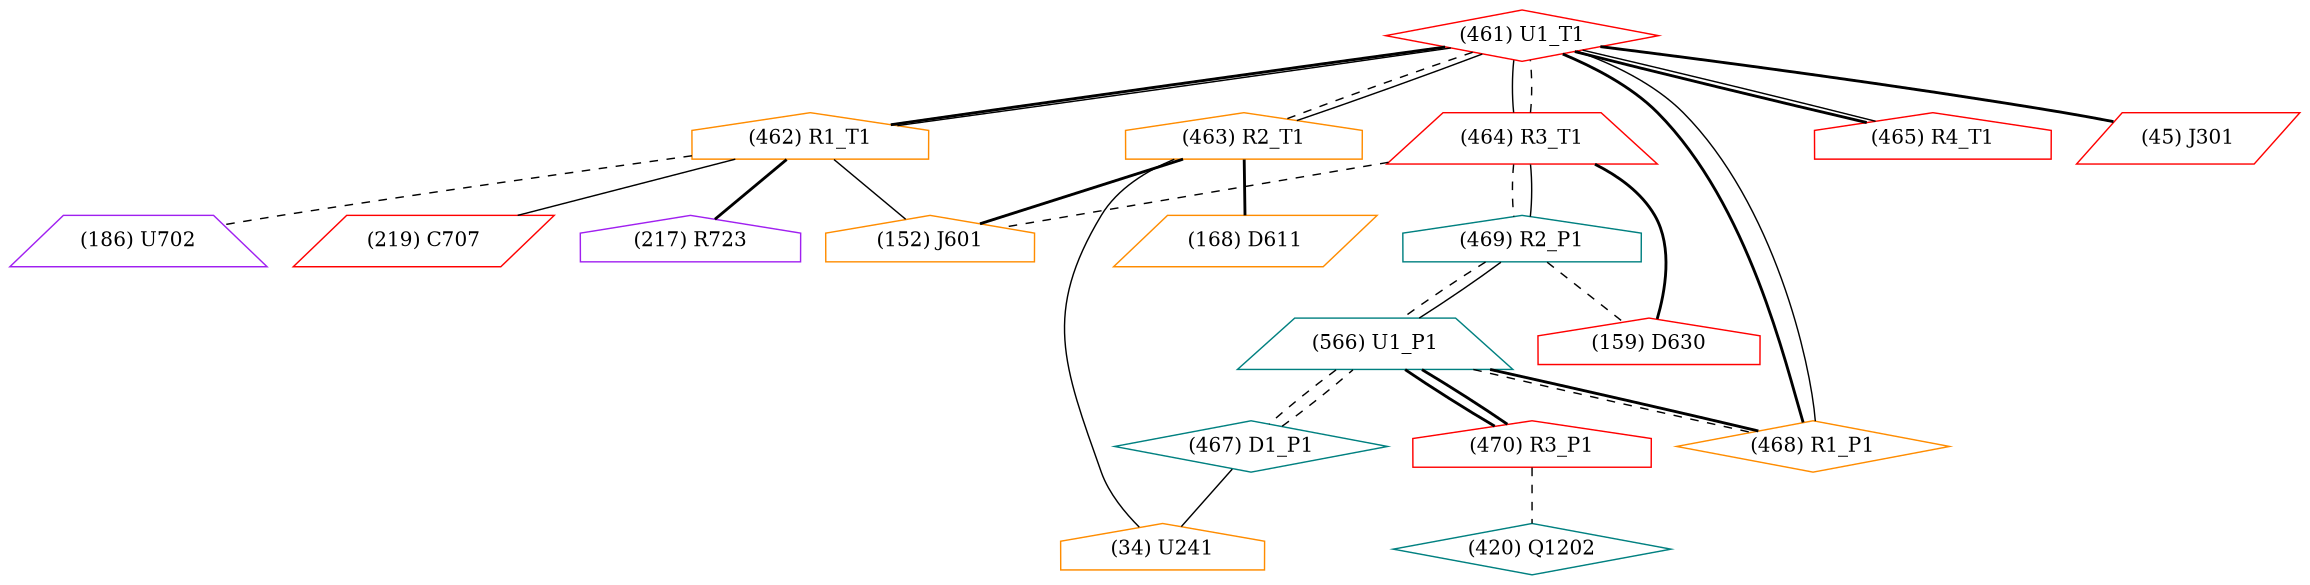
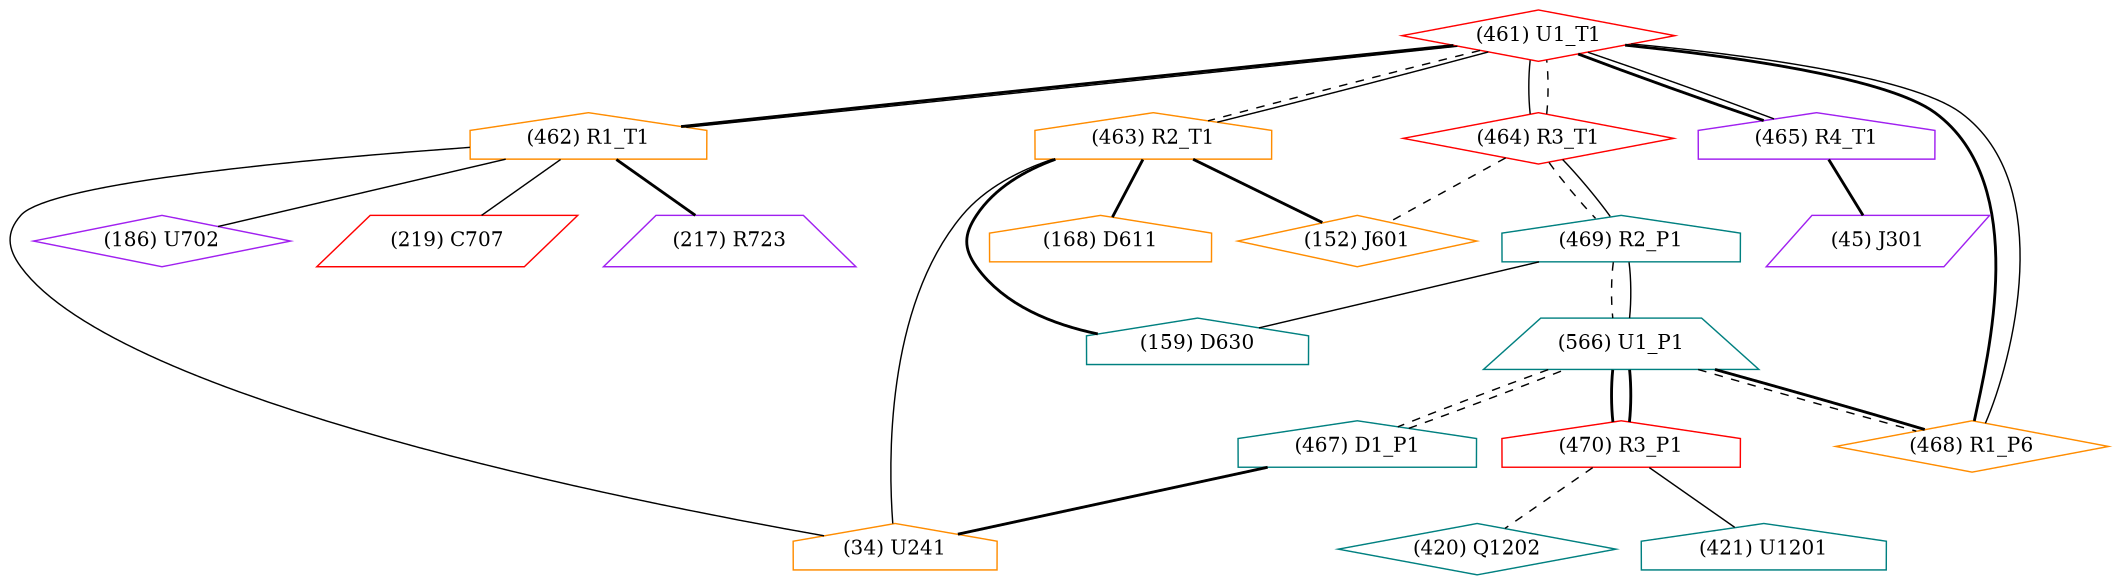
edge "(461) U1_T1" -- "(45) J301": now "(465) R4_T1" -- "(45) J301"
node "(464) R3_T1": shape trapezium -> diamond
node "(465) R4_T1": color red -> purple
node "(45) J301": color red -> purple
edge "(462) R1_T1" -- "(186) U702": style dashed -> solid
edge "(462) R1_T1" -- "(152) J601": now "(462) R1_T1" -- "(34) U241"
edge "(464) R3_T1" -- "(159) D630": now "(463) R2_T1" -- "(159) D630"
node "(186) U702": shape trapezium -> diamond
node "(217) R723": shape house -> trapezium
node "(152) J601": shape house -> diamond
node "(168) D611": shape parallelogram -> house
edge "(469) R2_P1" -- "(159) D630": style dashed -> solid
node "(159) D630": color red -> teal
node "(467) D1_P1": shape diamond -> house
node "(468) R1_P1": label "(468) R1_P1" -> "(468) R1_P6"
edge "(467) D1_P1" -- "(34) U241": style solid -> bold
node "(421) U1201": added
